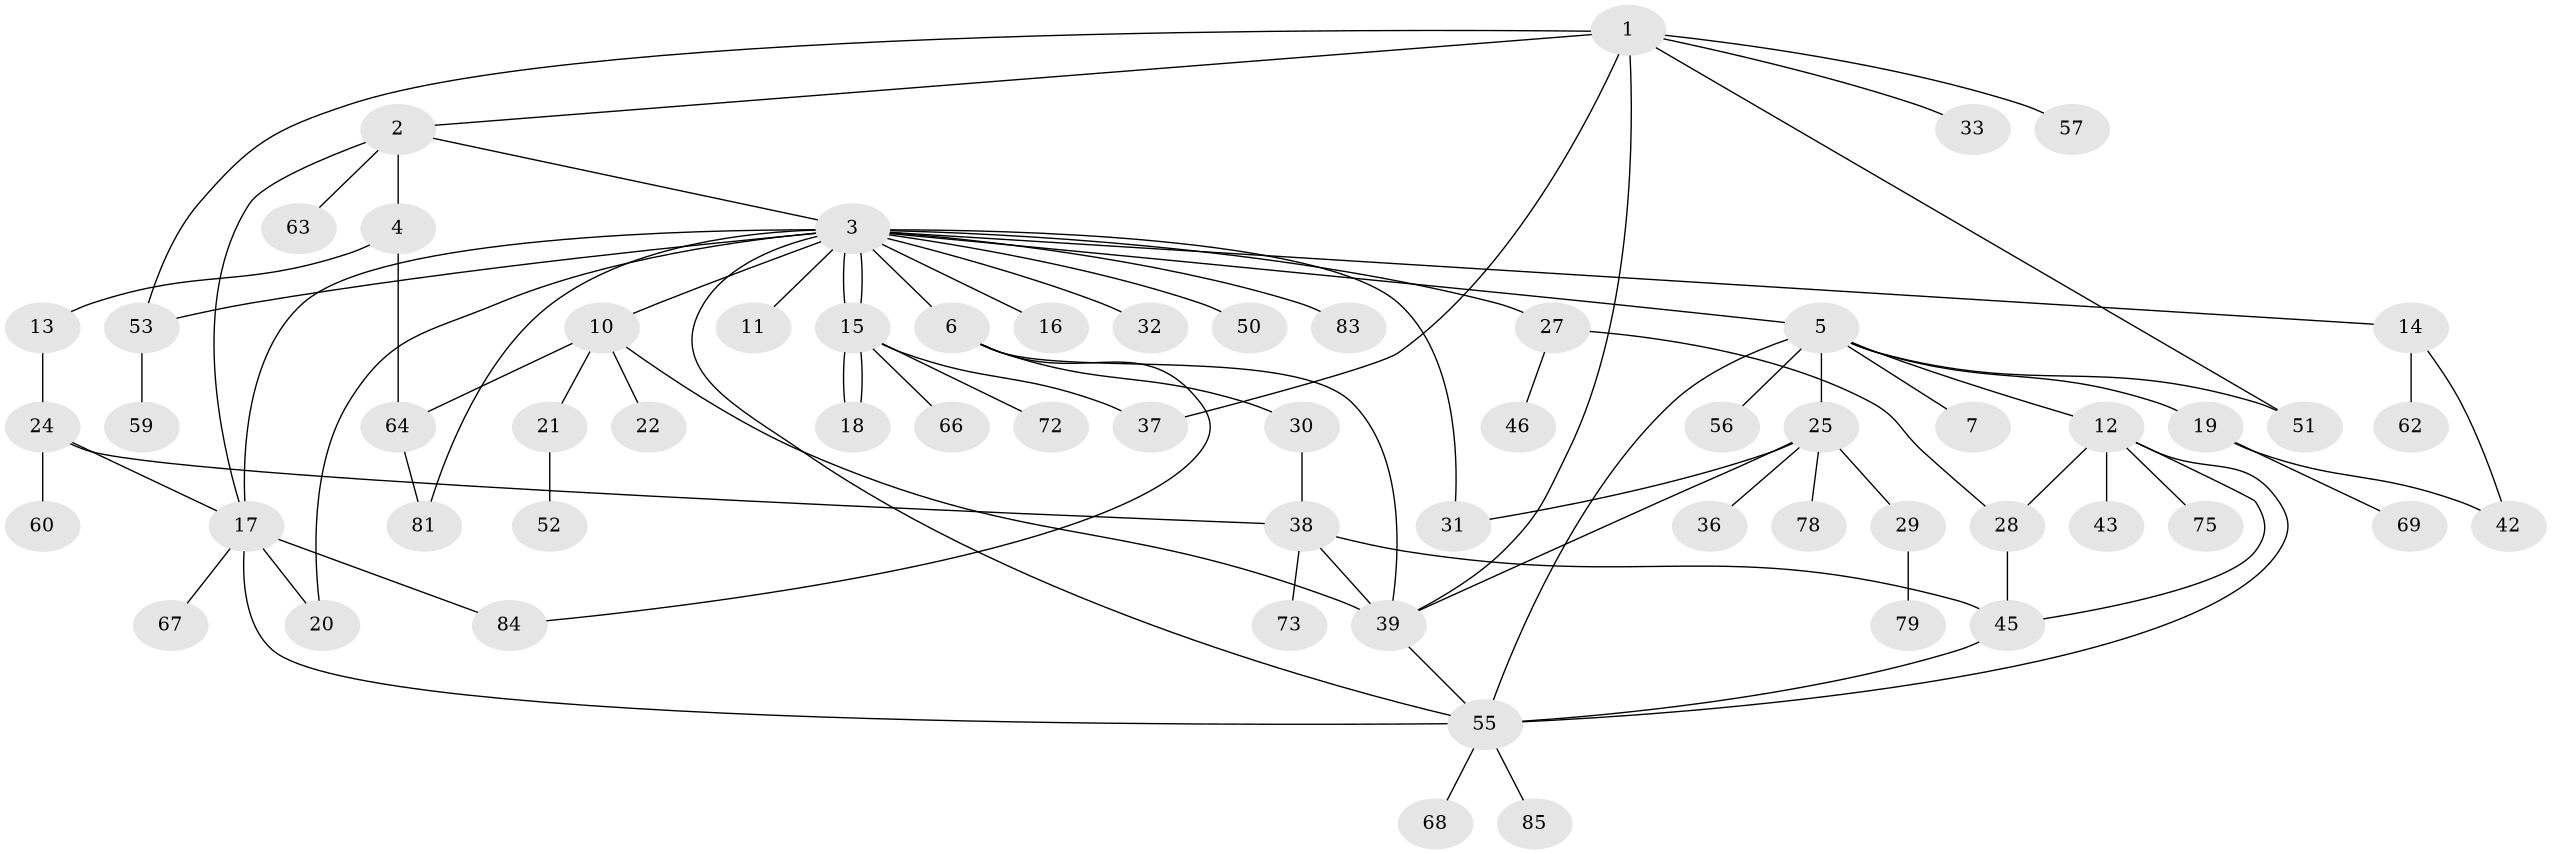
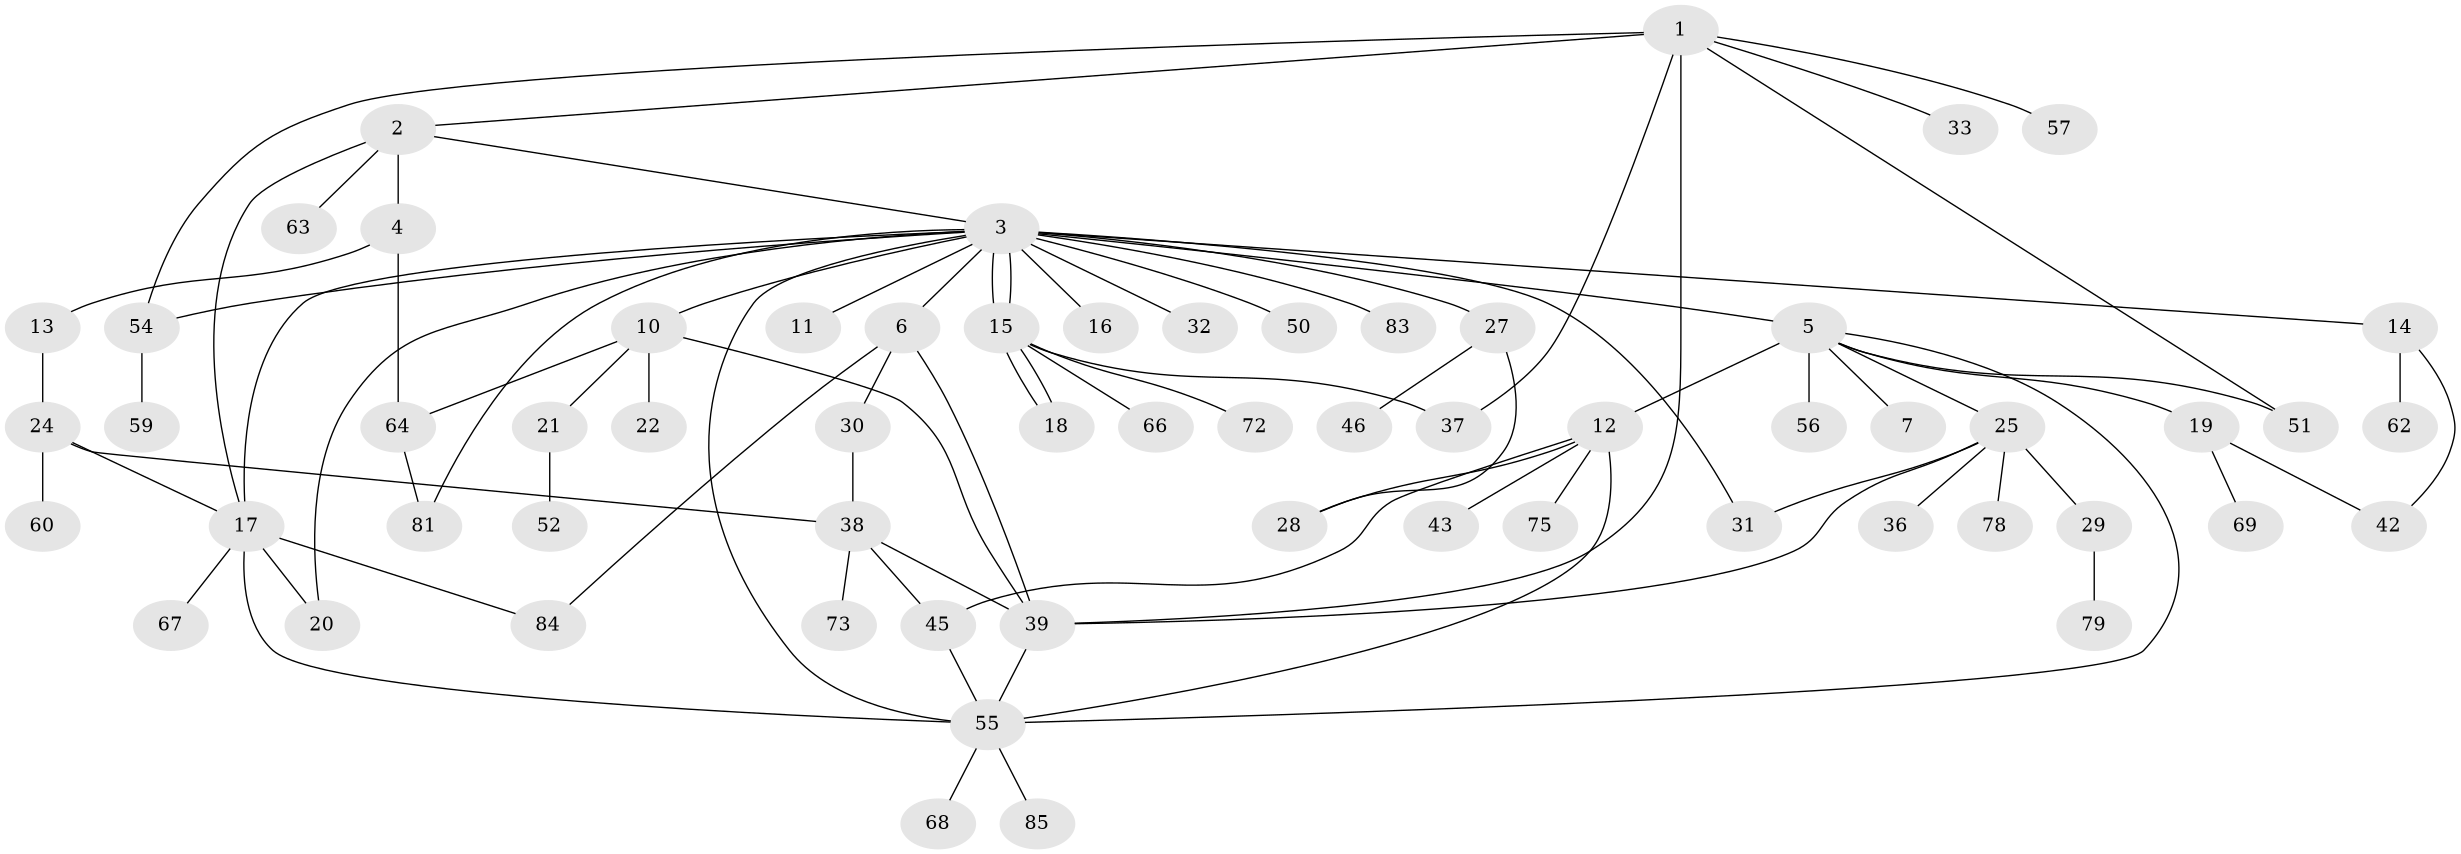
node "53": label "53" -> "54"
edge "28" -- "45": removed
